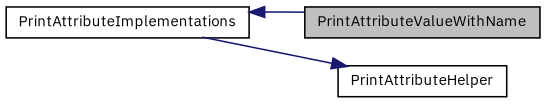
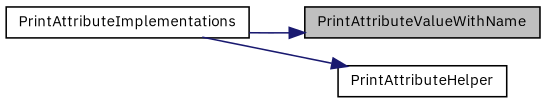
edge "PrintAttributeValueWithName" -> "PrintAttributeImplementations": reversed
